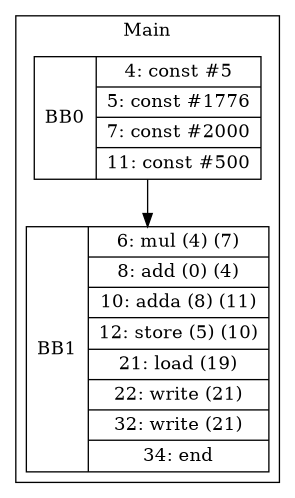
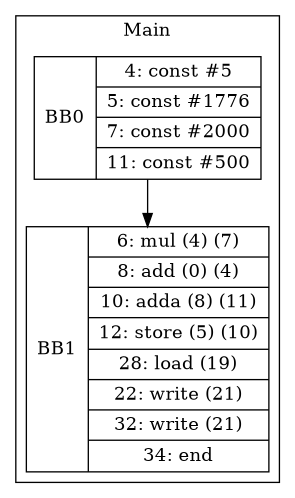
node "BB1": text "21: load (19)" -> "28: load (19)"
